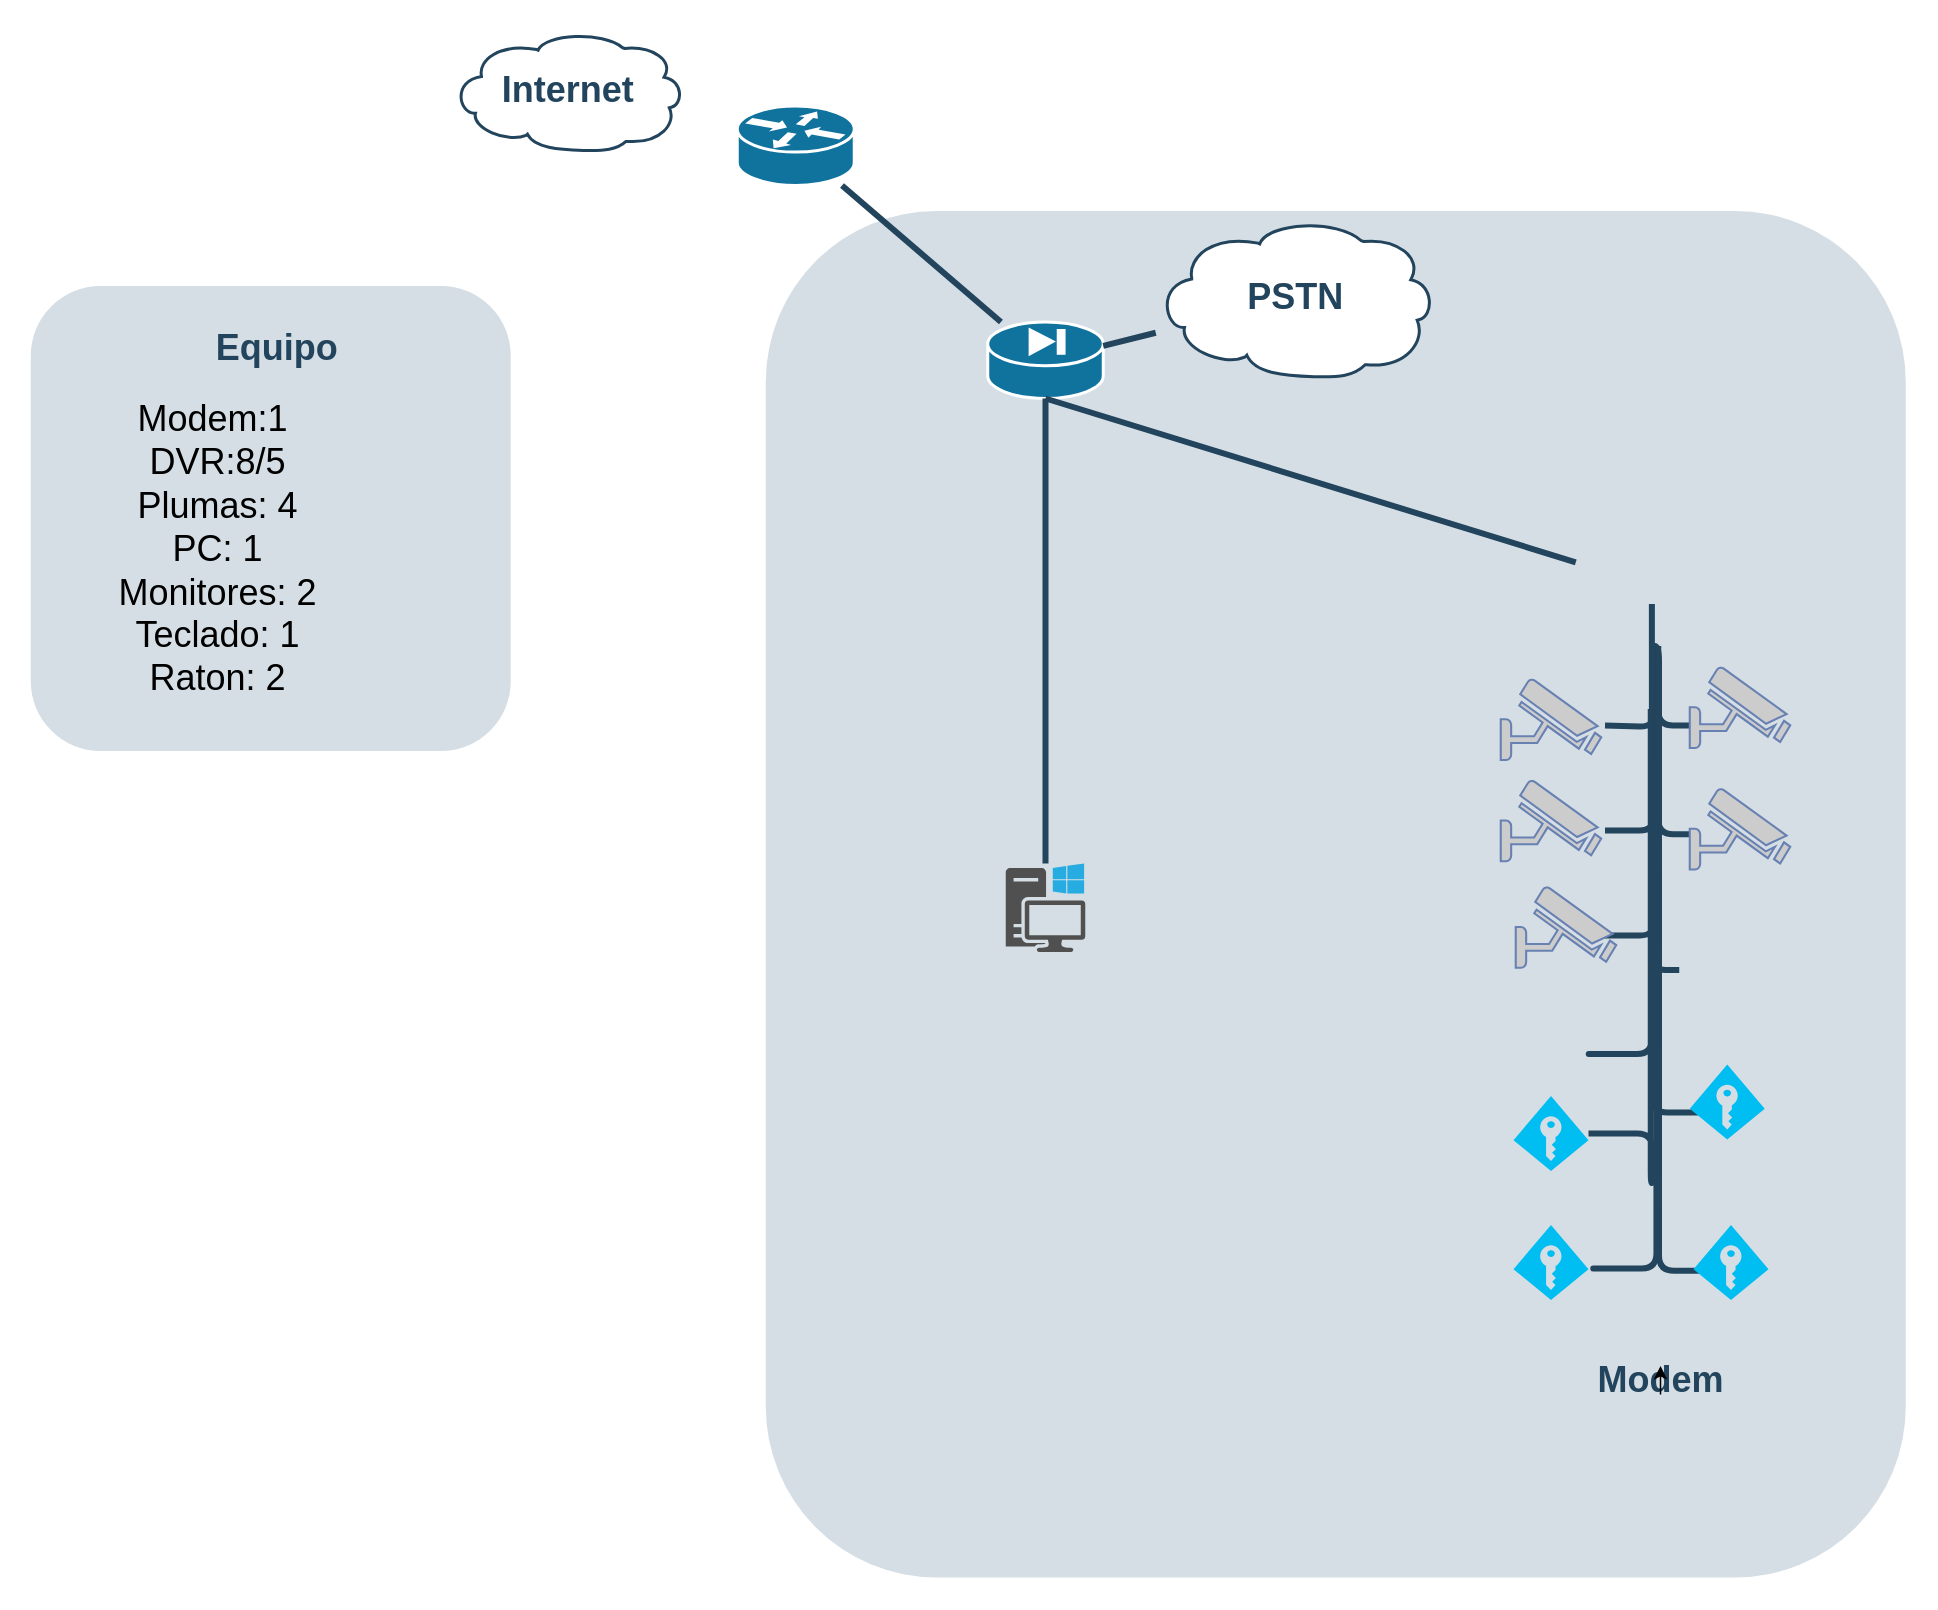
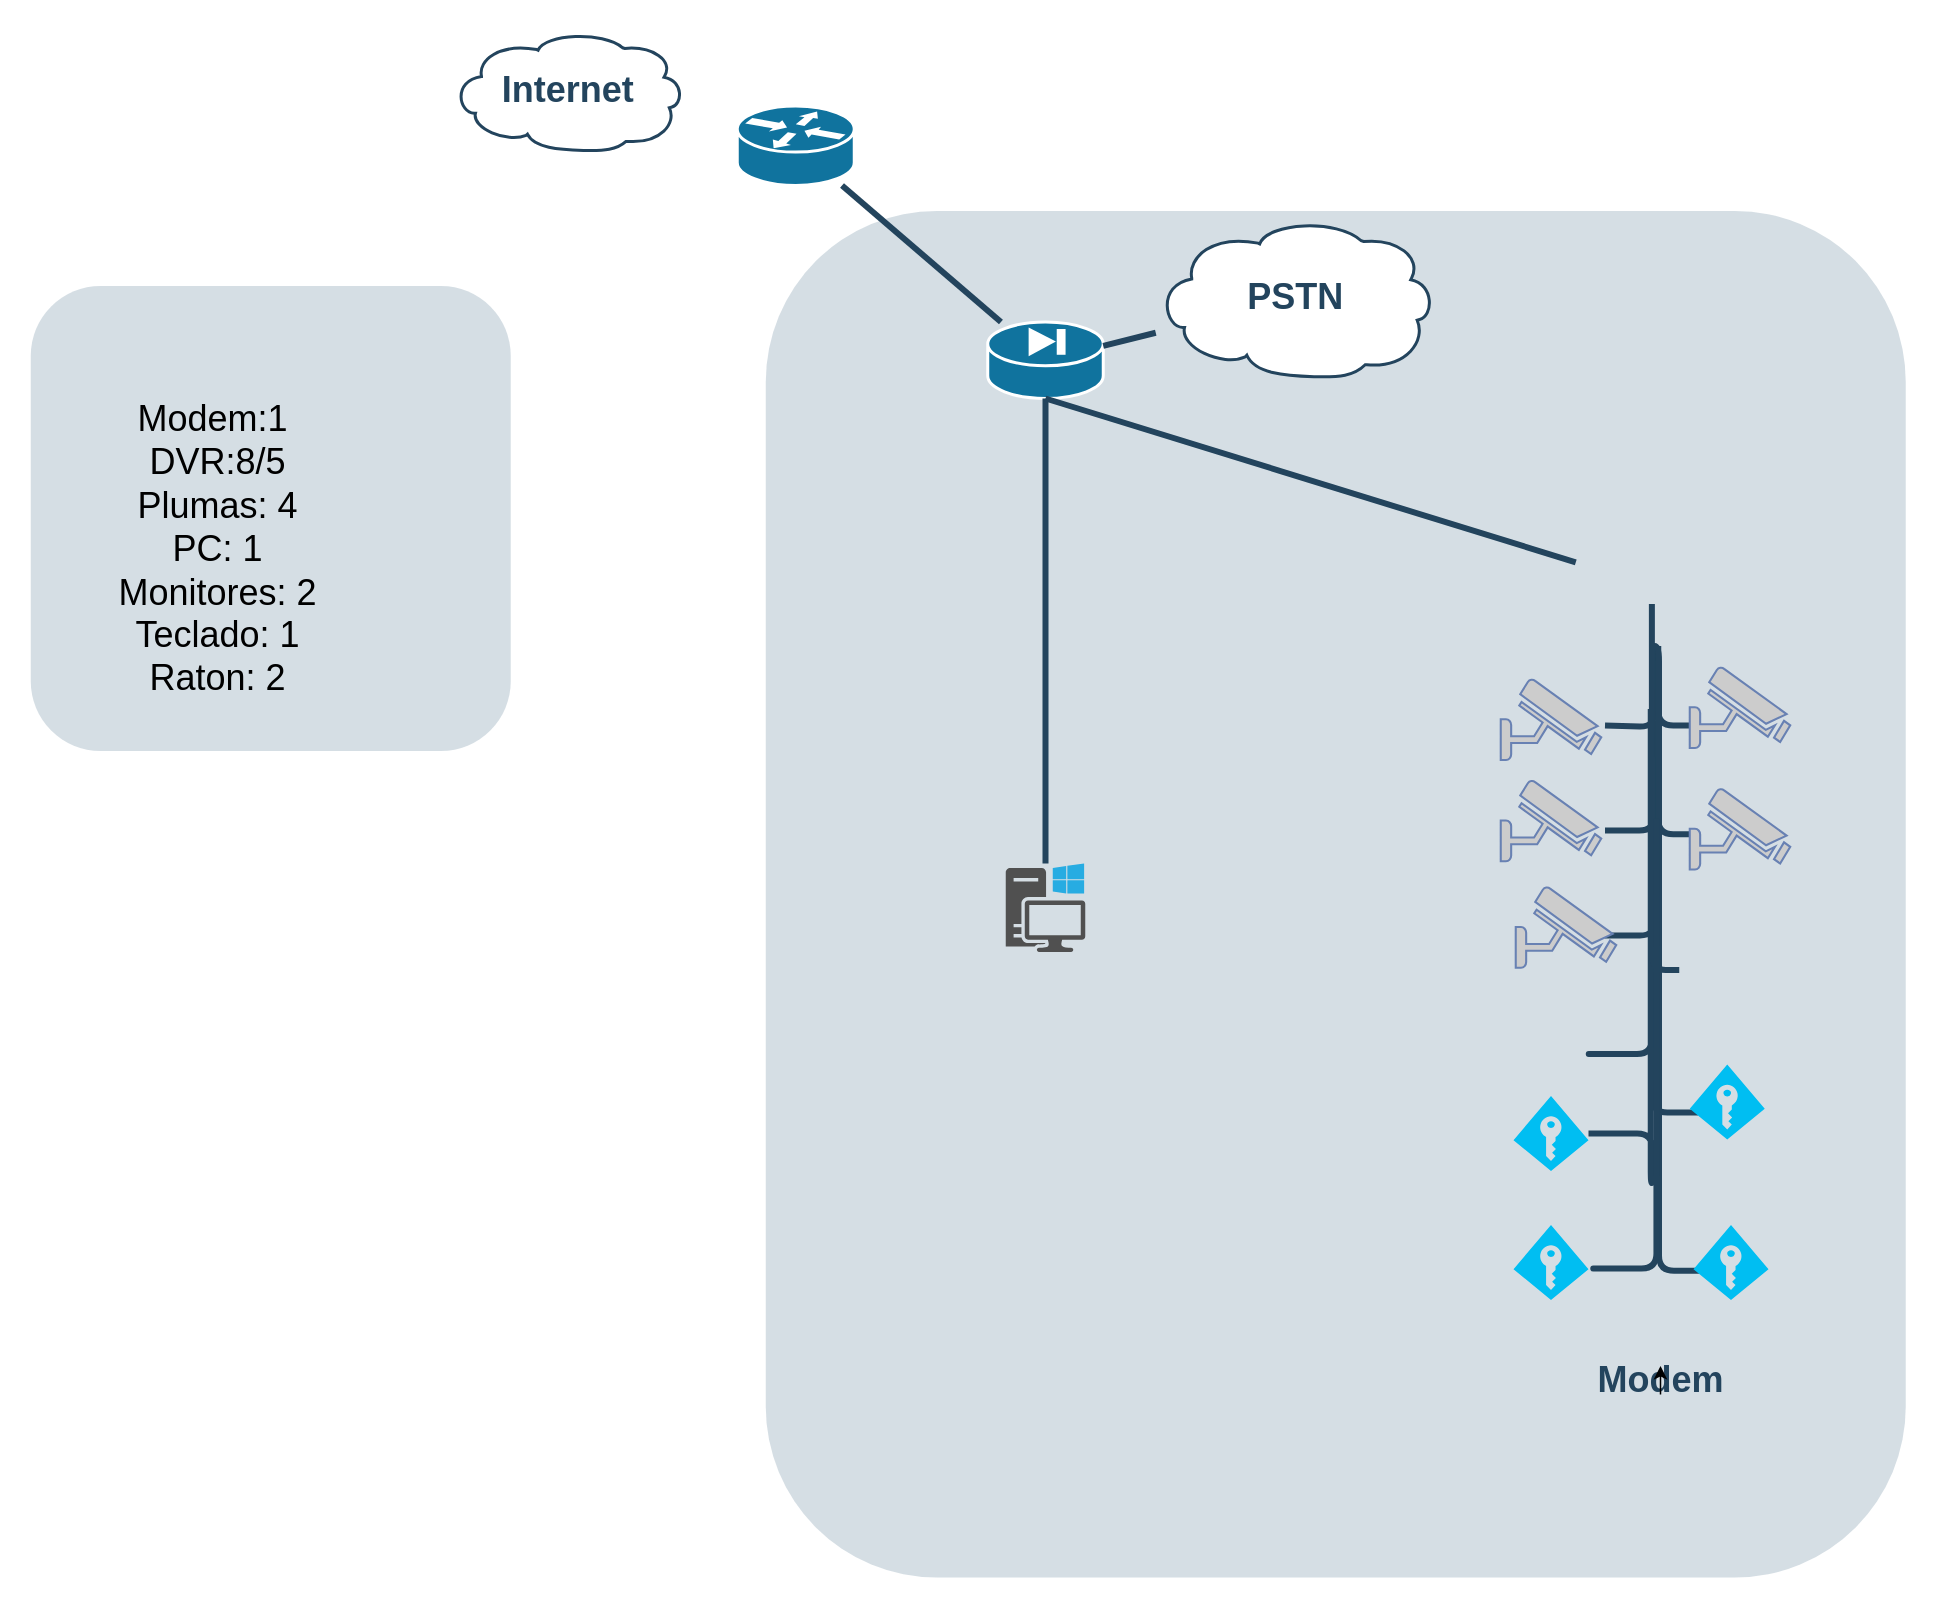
node "Equipo": removed
